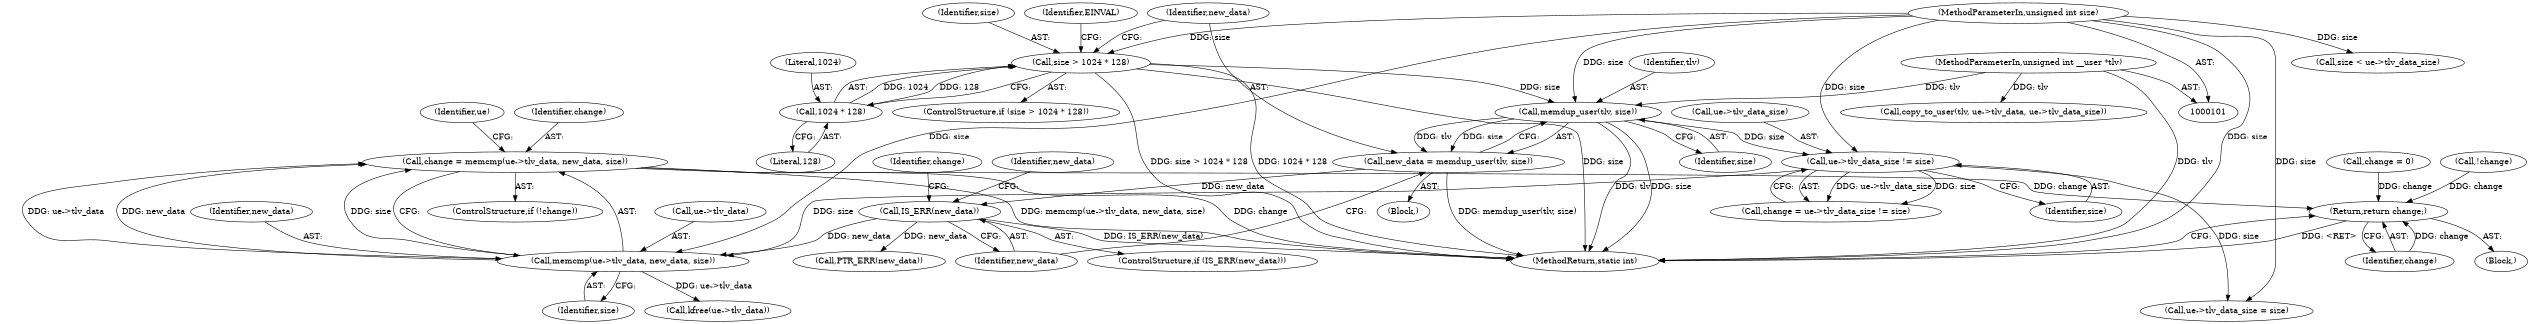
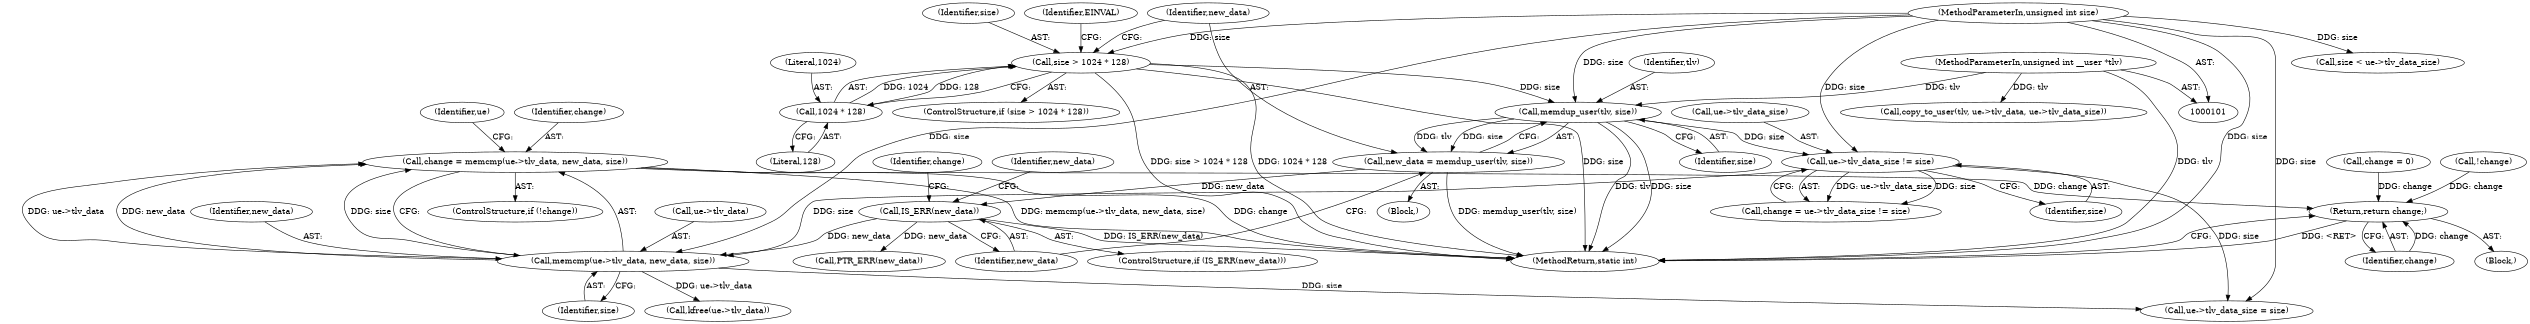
edge "(Call,memcmp(ue->tlv_data, new_data, size))" -> "(Call,ue->tlv_data_size = size)": added, label "DDG: size"
